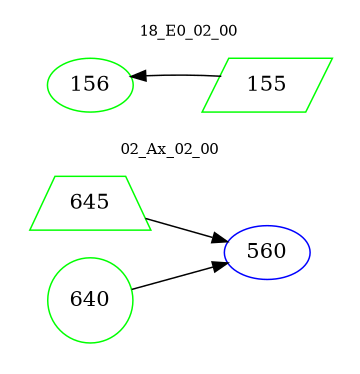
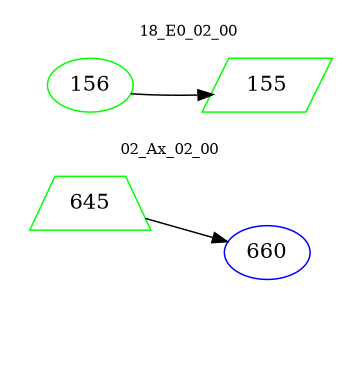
edge "155" -> "156": reversed
node "560": label "560" -> "660"
node "640": removed
